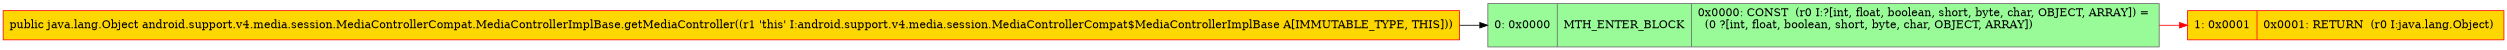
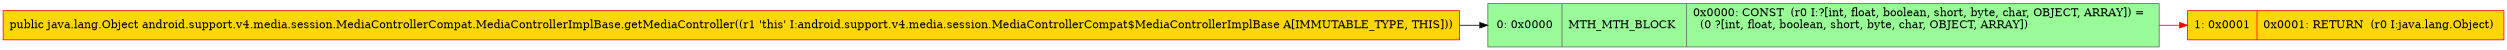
node "0: 0x0000": text "MTH_ENTER_BLOCK" -> "MTH_MTH_BLOCK"
